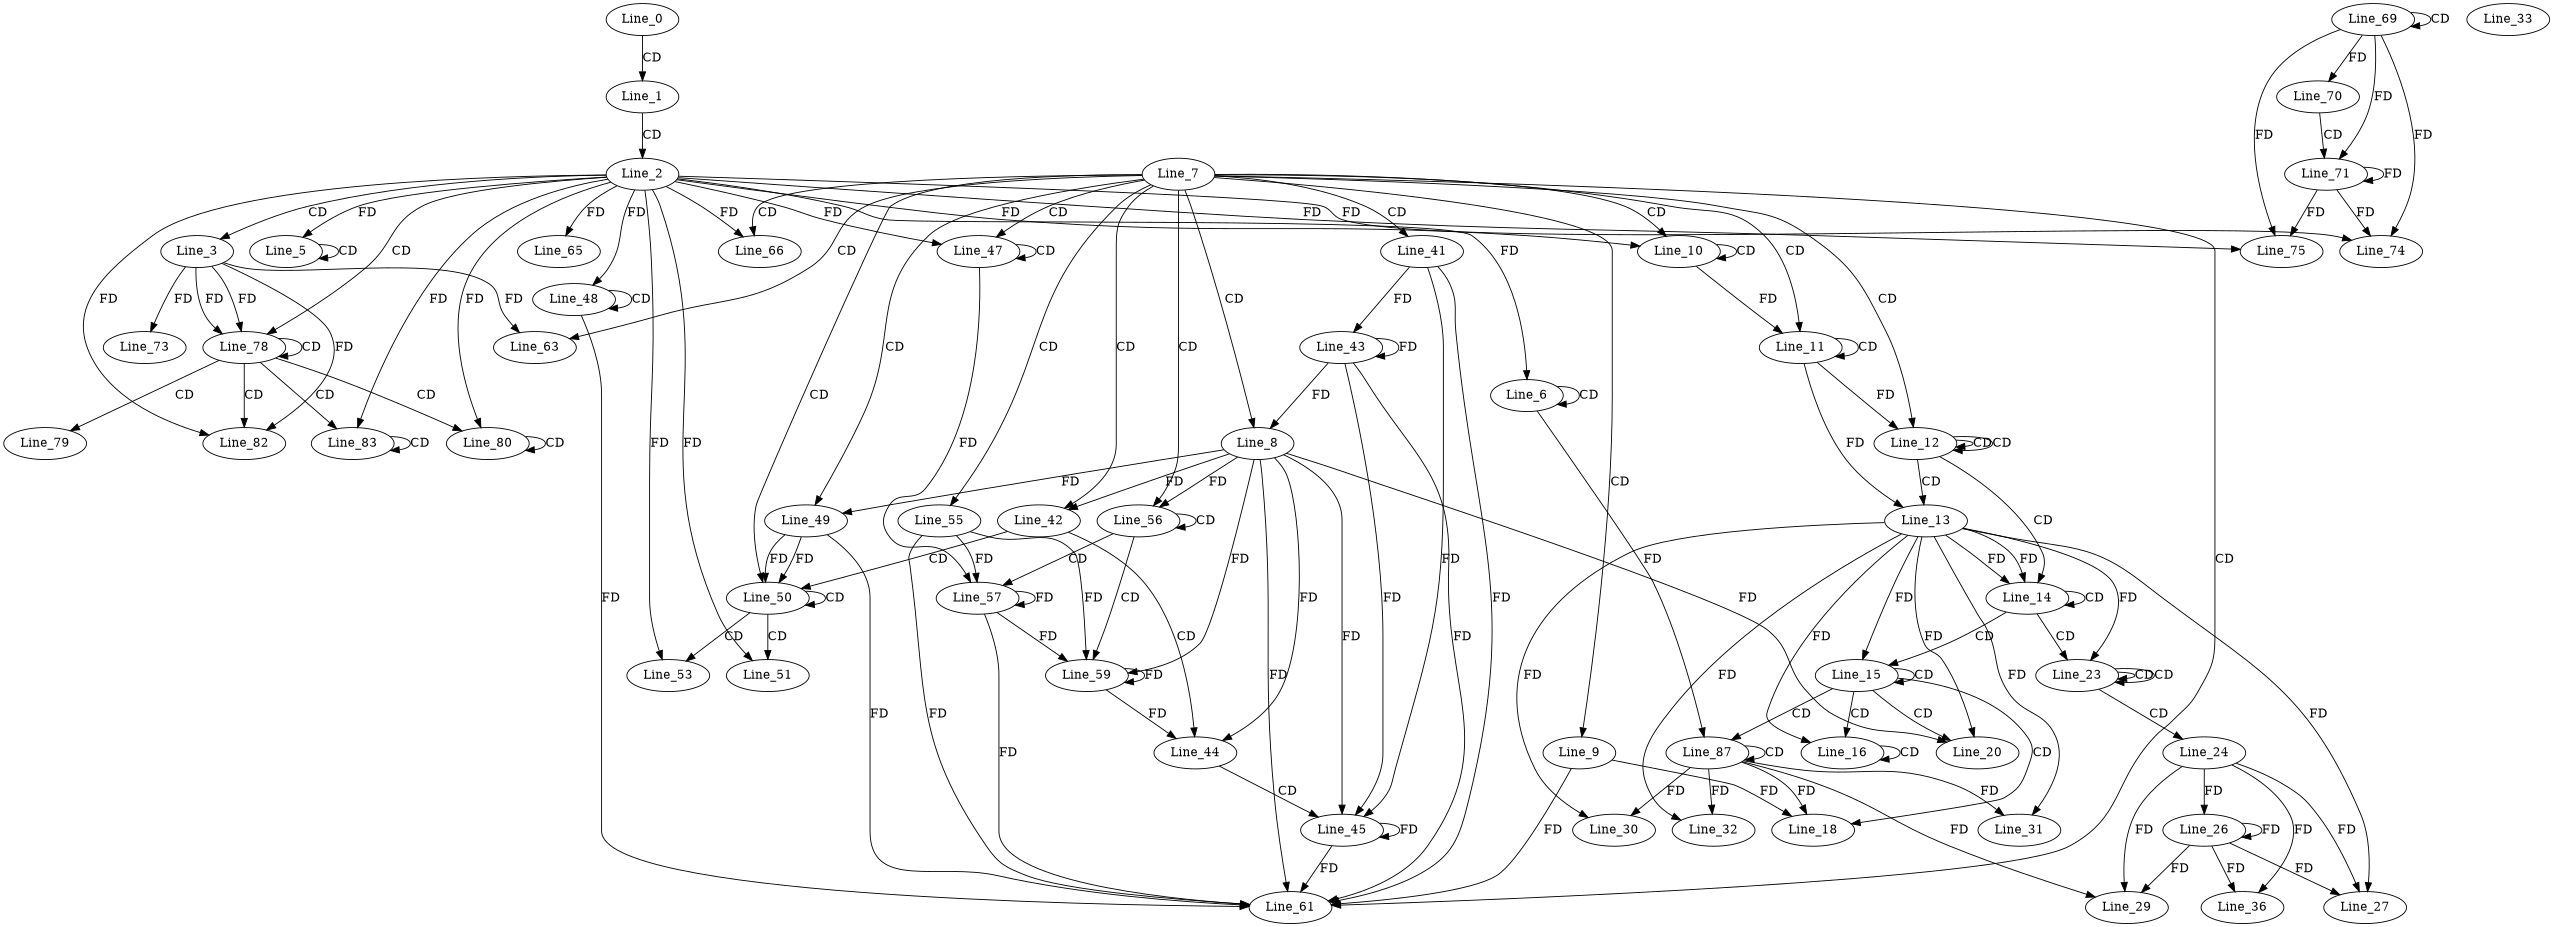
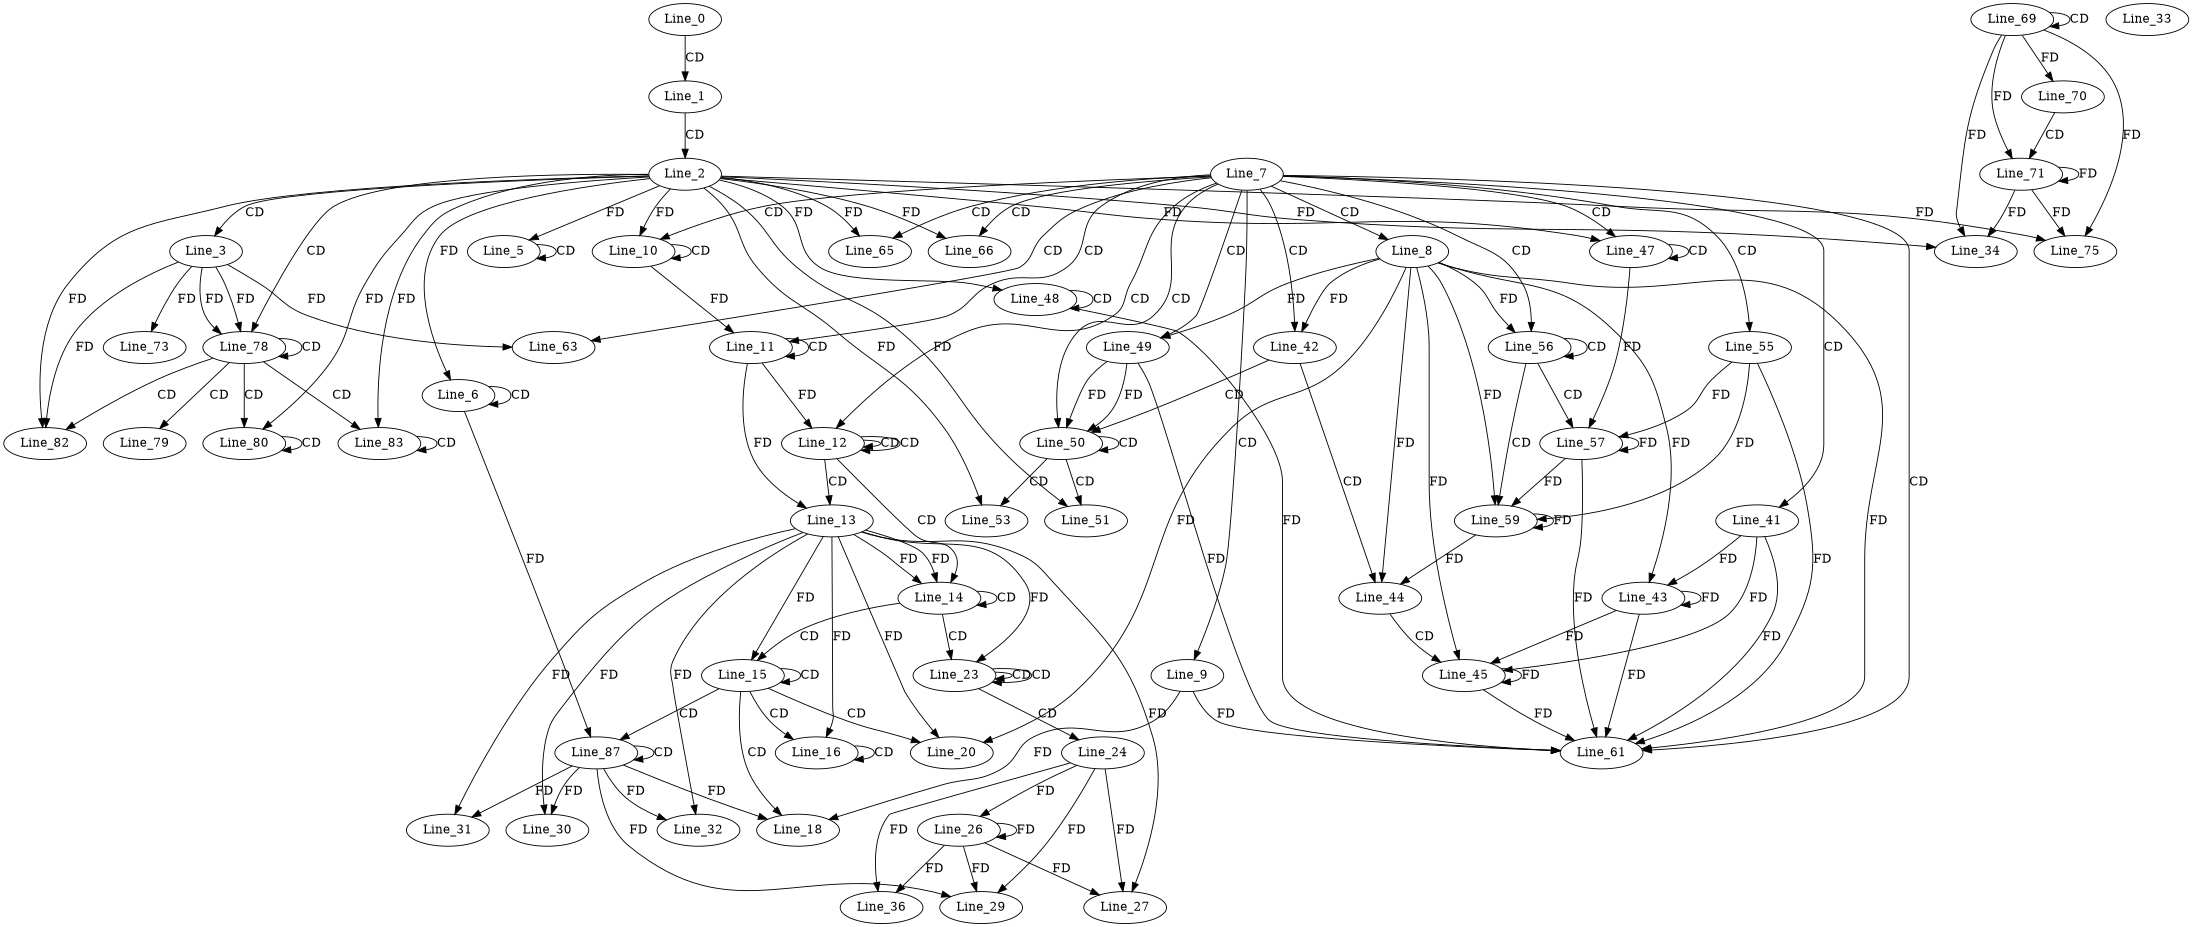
edge "Line_7" -> "Line_65": added, label "CD"
node "Line_74": label "Line_74" -> "Line_34"
edge "Line_43" -> "Line_8": reversed
